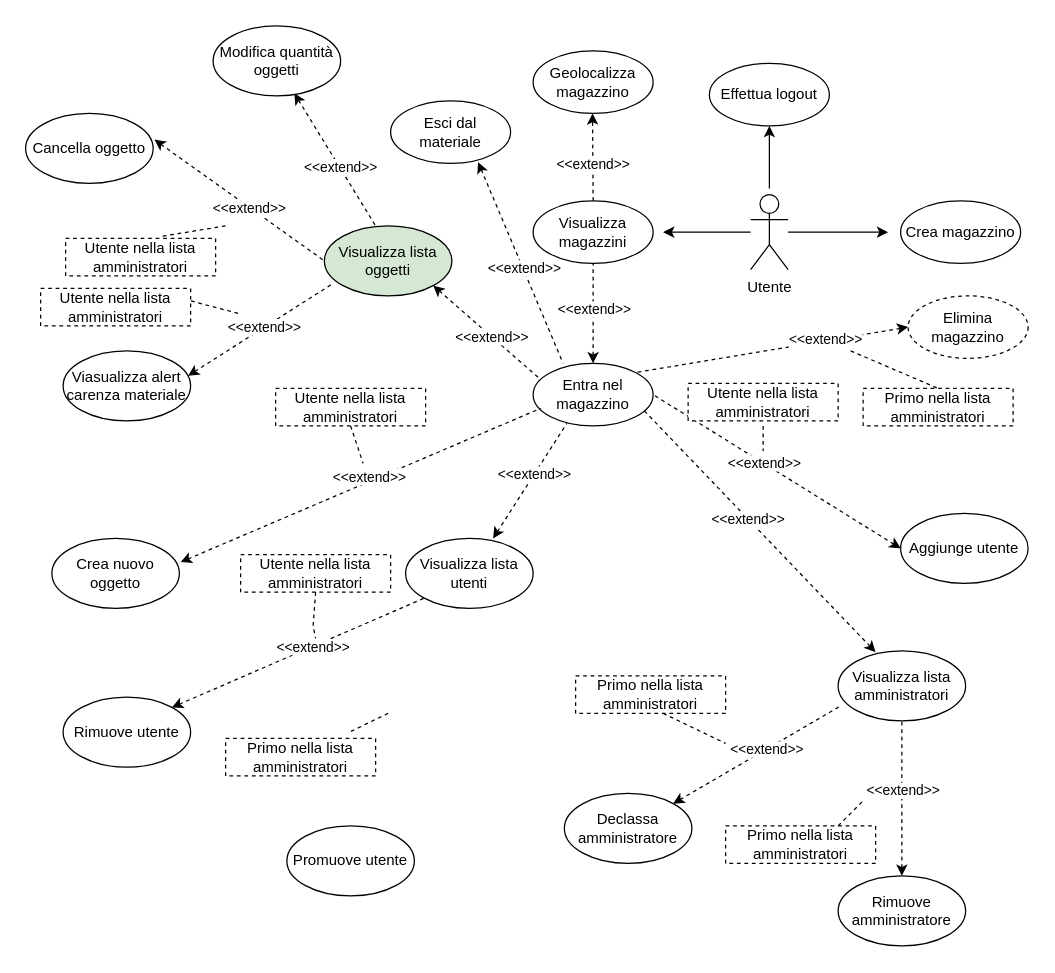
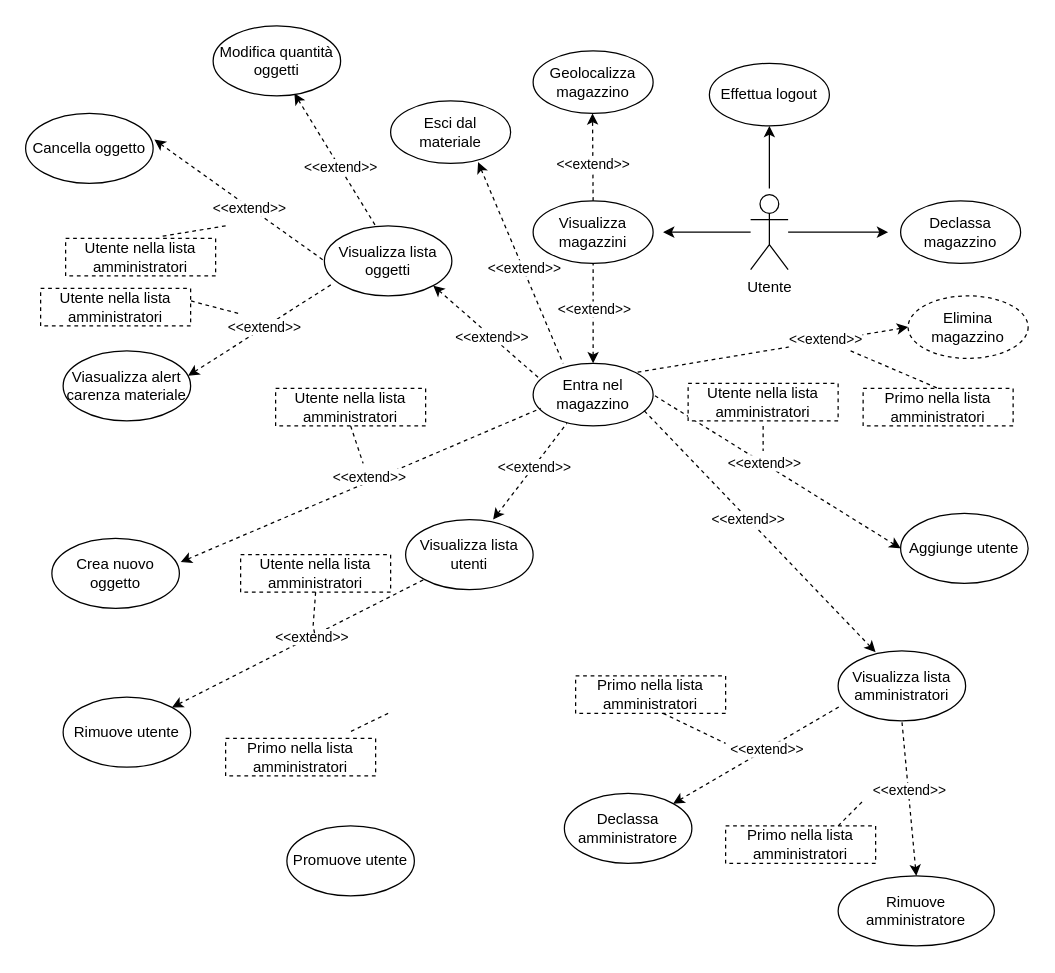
node "Crea magazzino": label "Crea magazzino" -> "Declassa magazzino"
node "Visualizza lista oggetti": fillcolor #d5e8d4 -> #ffffff
node "Visualizza lista utenti": moved (469, 573) -> (469, 554)
node "Rimuove amministratore": size 128x70 -> 156x70
